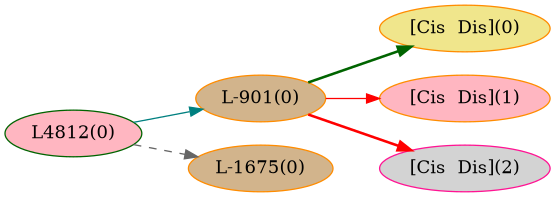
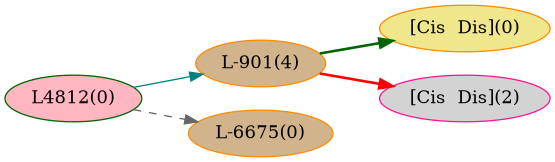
node "L-901(0)": label "L-901(0)" -> "L-901(4)"
node "[Cis  Dis](1)": removed
node "L-1675(0)": label "L-1675(0)" -> "L-6675(0)"
